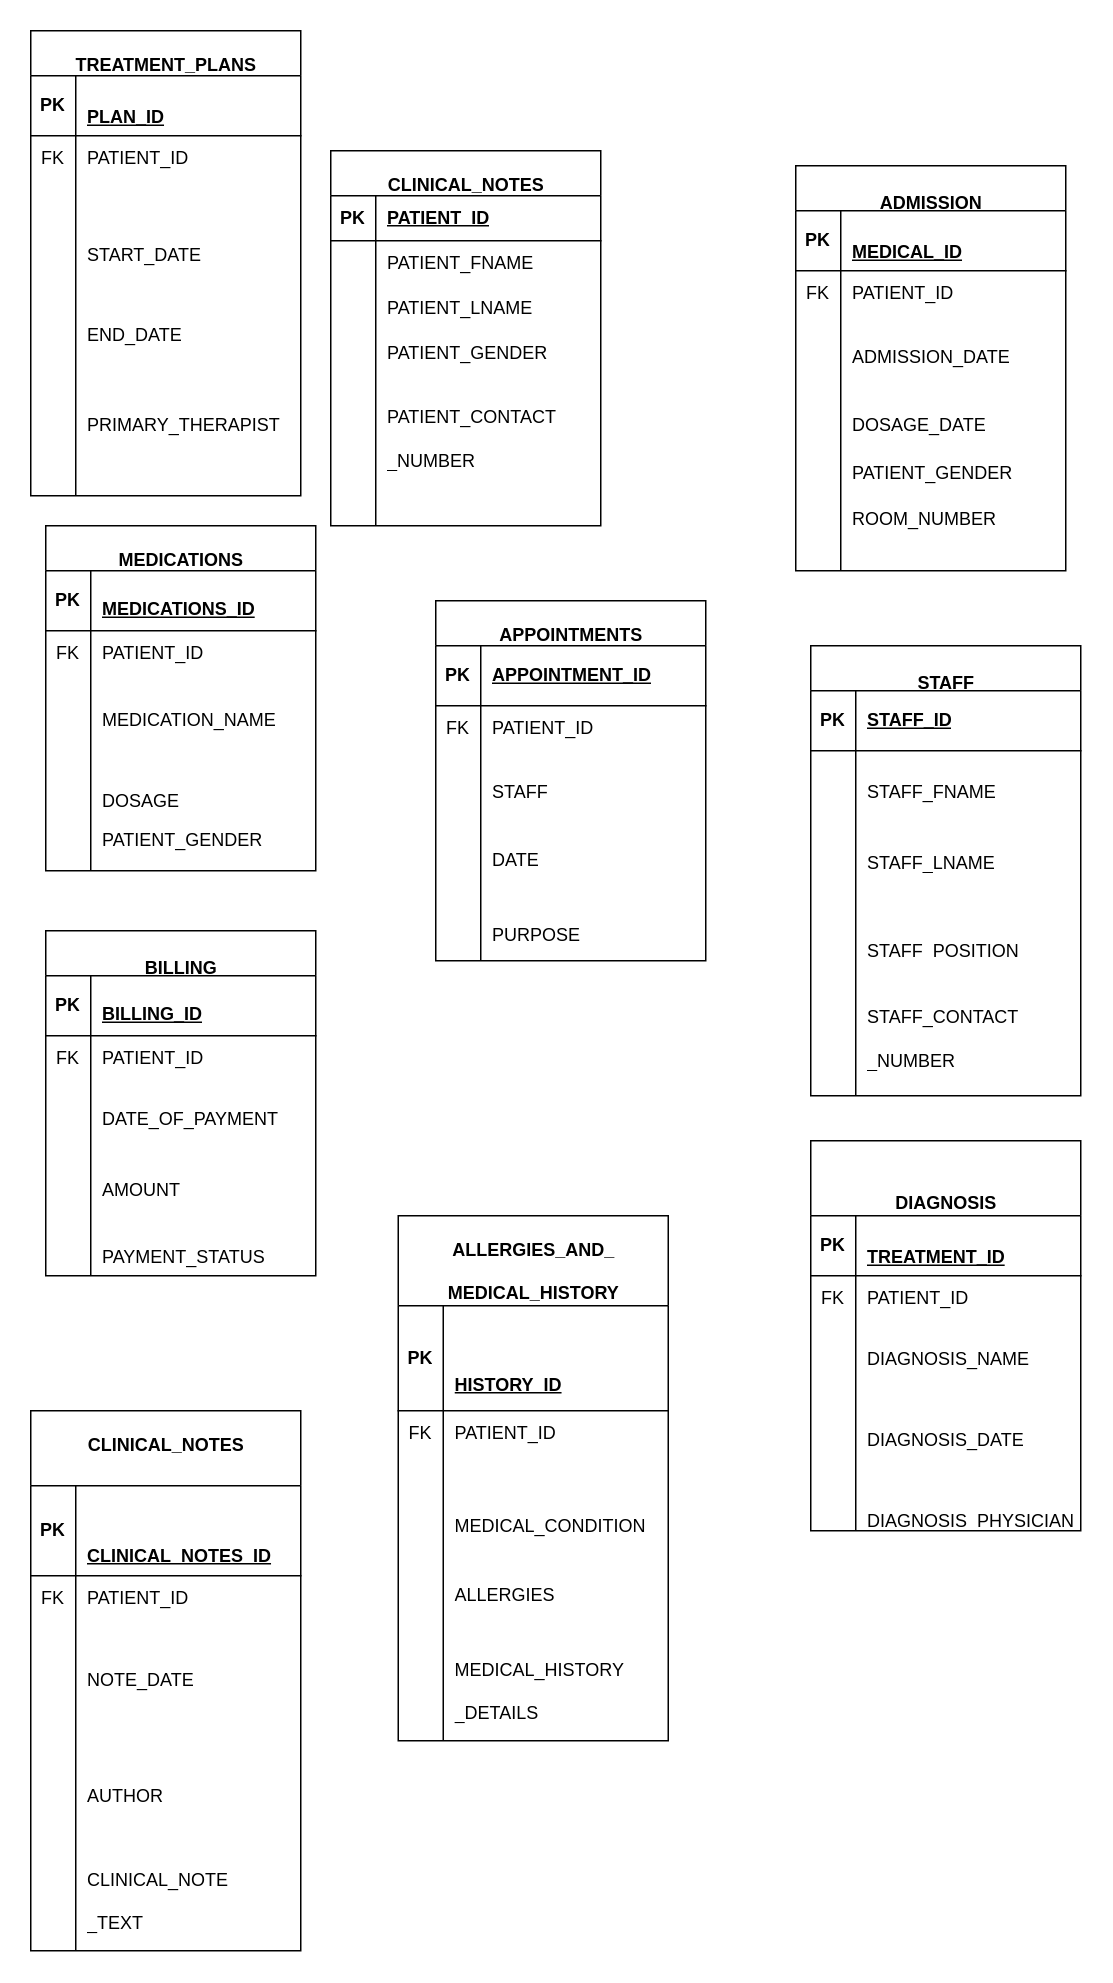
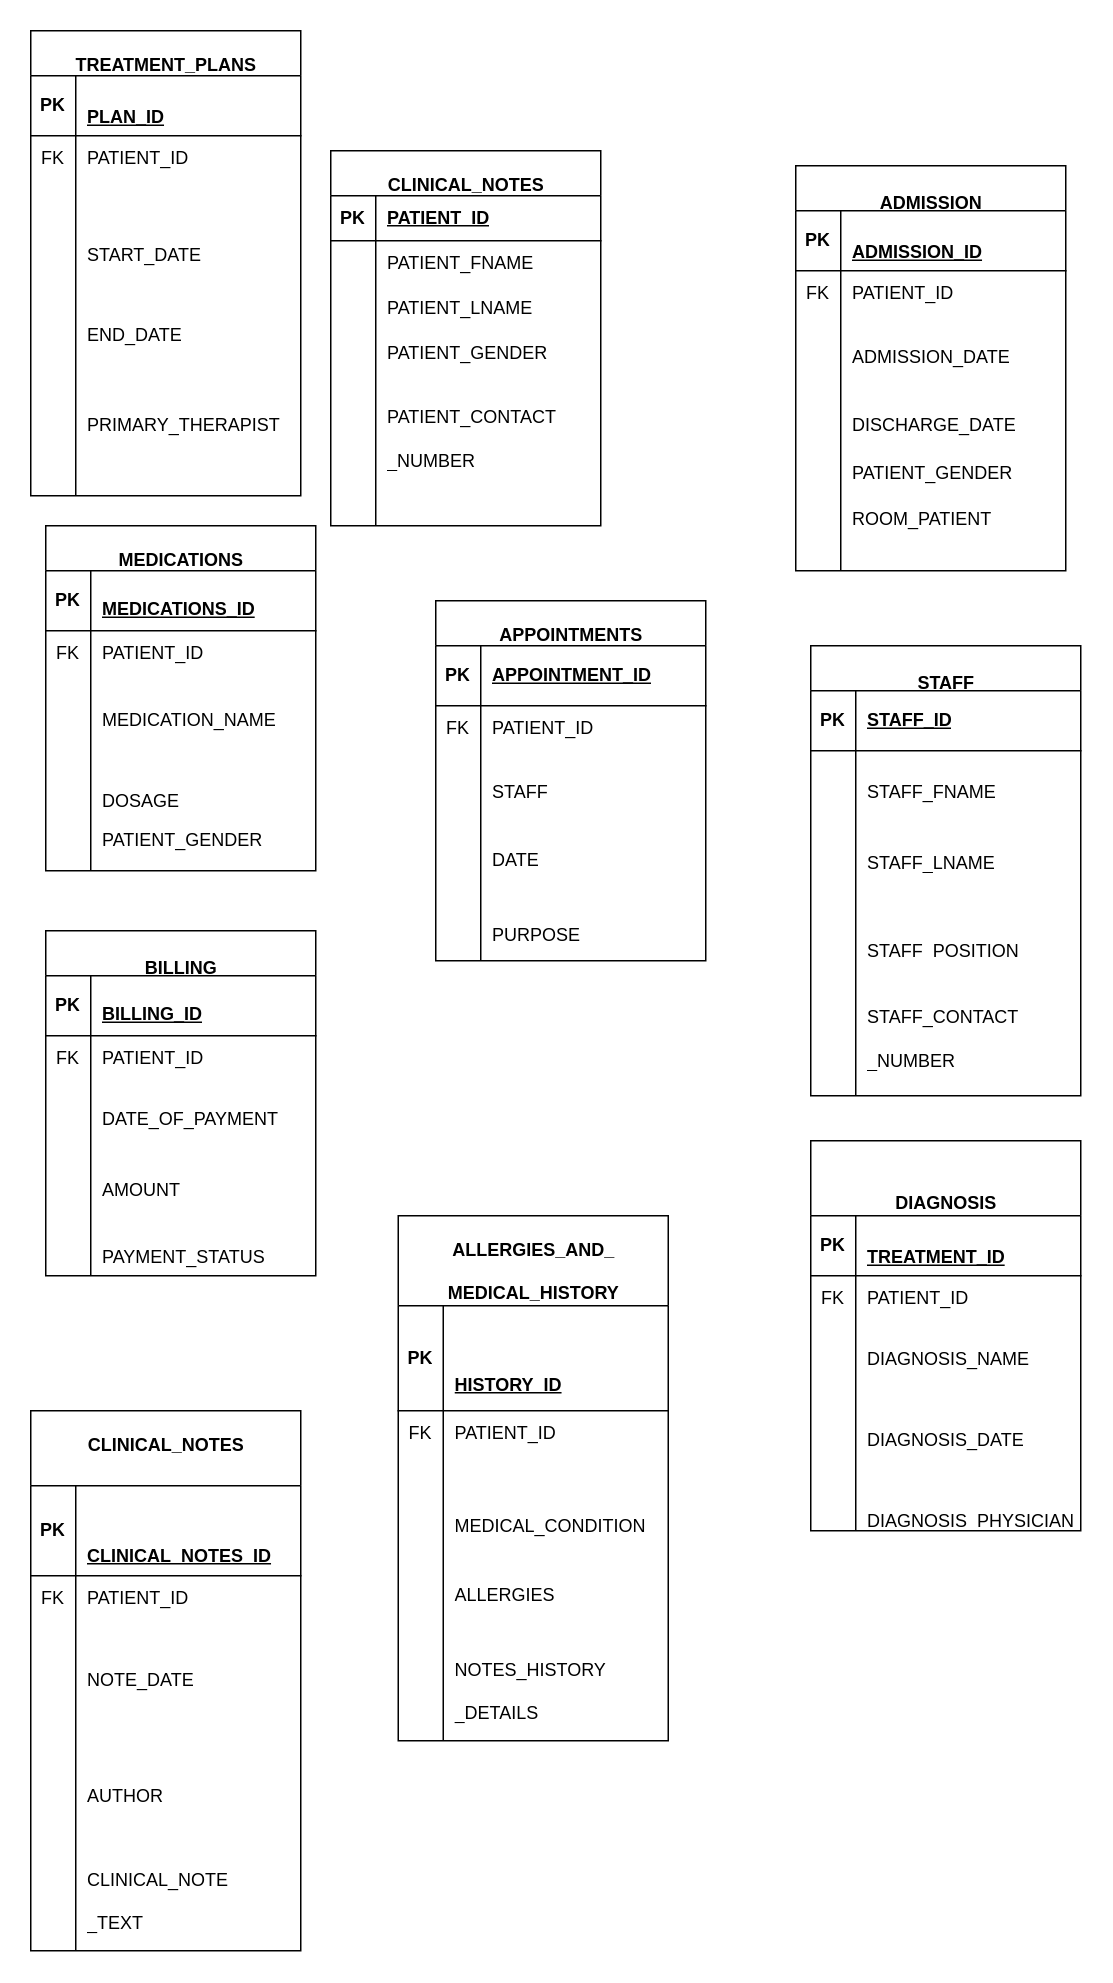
node "MEDICAL_ID": label "MEDICAL_ID" -> "ADMISSION_ID"
node "DOSAGE_DATE": label "DOSAGE_DATE" -> "DISCHARGE_DATE"
node "ROOM_NUMBER": label "ROOM_NUMBER" -> "ROOM_PATIENT"
node "MEDICAL_HISTORY _DETAILS": label "MEDICAL_HISTORY _DETAILS" -> "NOTES_HISTORY _DETAILS"
